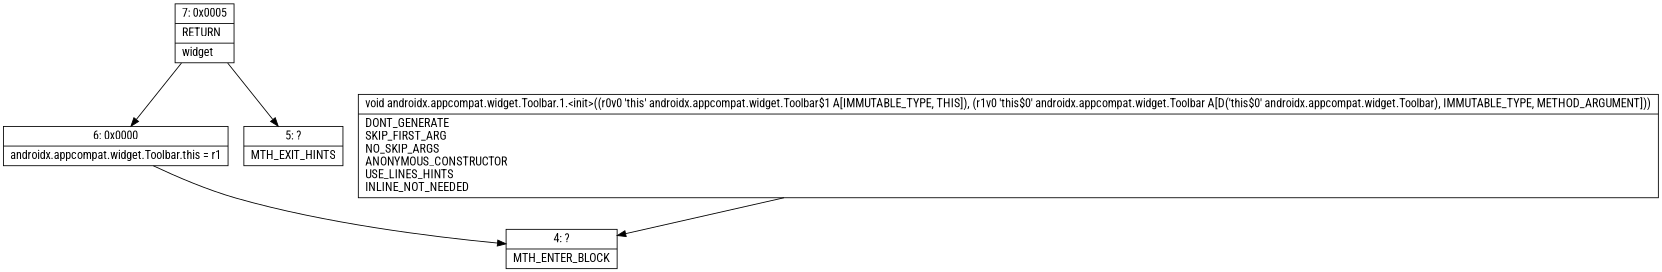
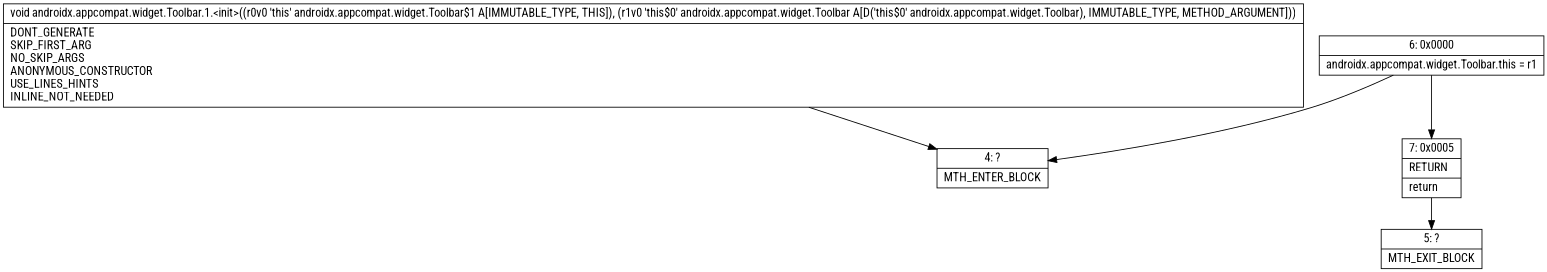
node "7: 0x0005": text "widget" -> "return"
edge "7: 0x0005" -> "6: 0x0000": reversed
node "5: ?": text "MTH_EXIT_HINTS" -> "MTH_EXIT_BLOCK"
